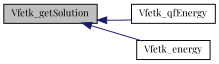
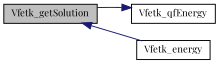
edge "Vfetk_qfEnergy" -> "Vfetk_getSolution": reversed
